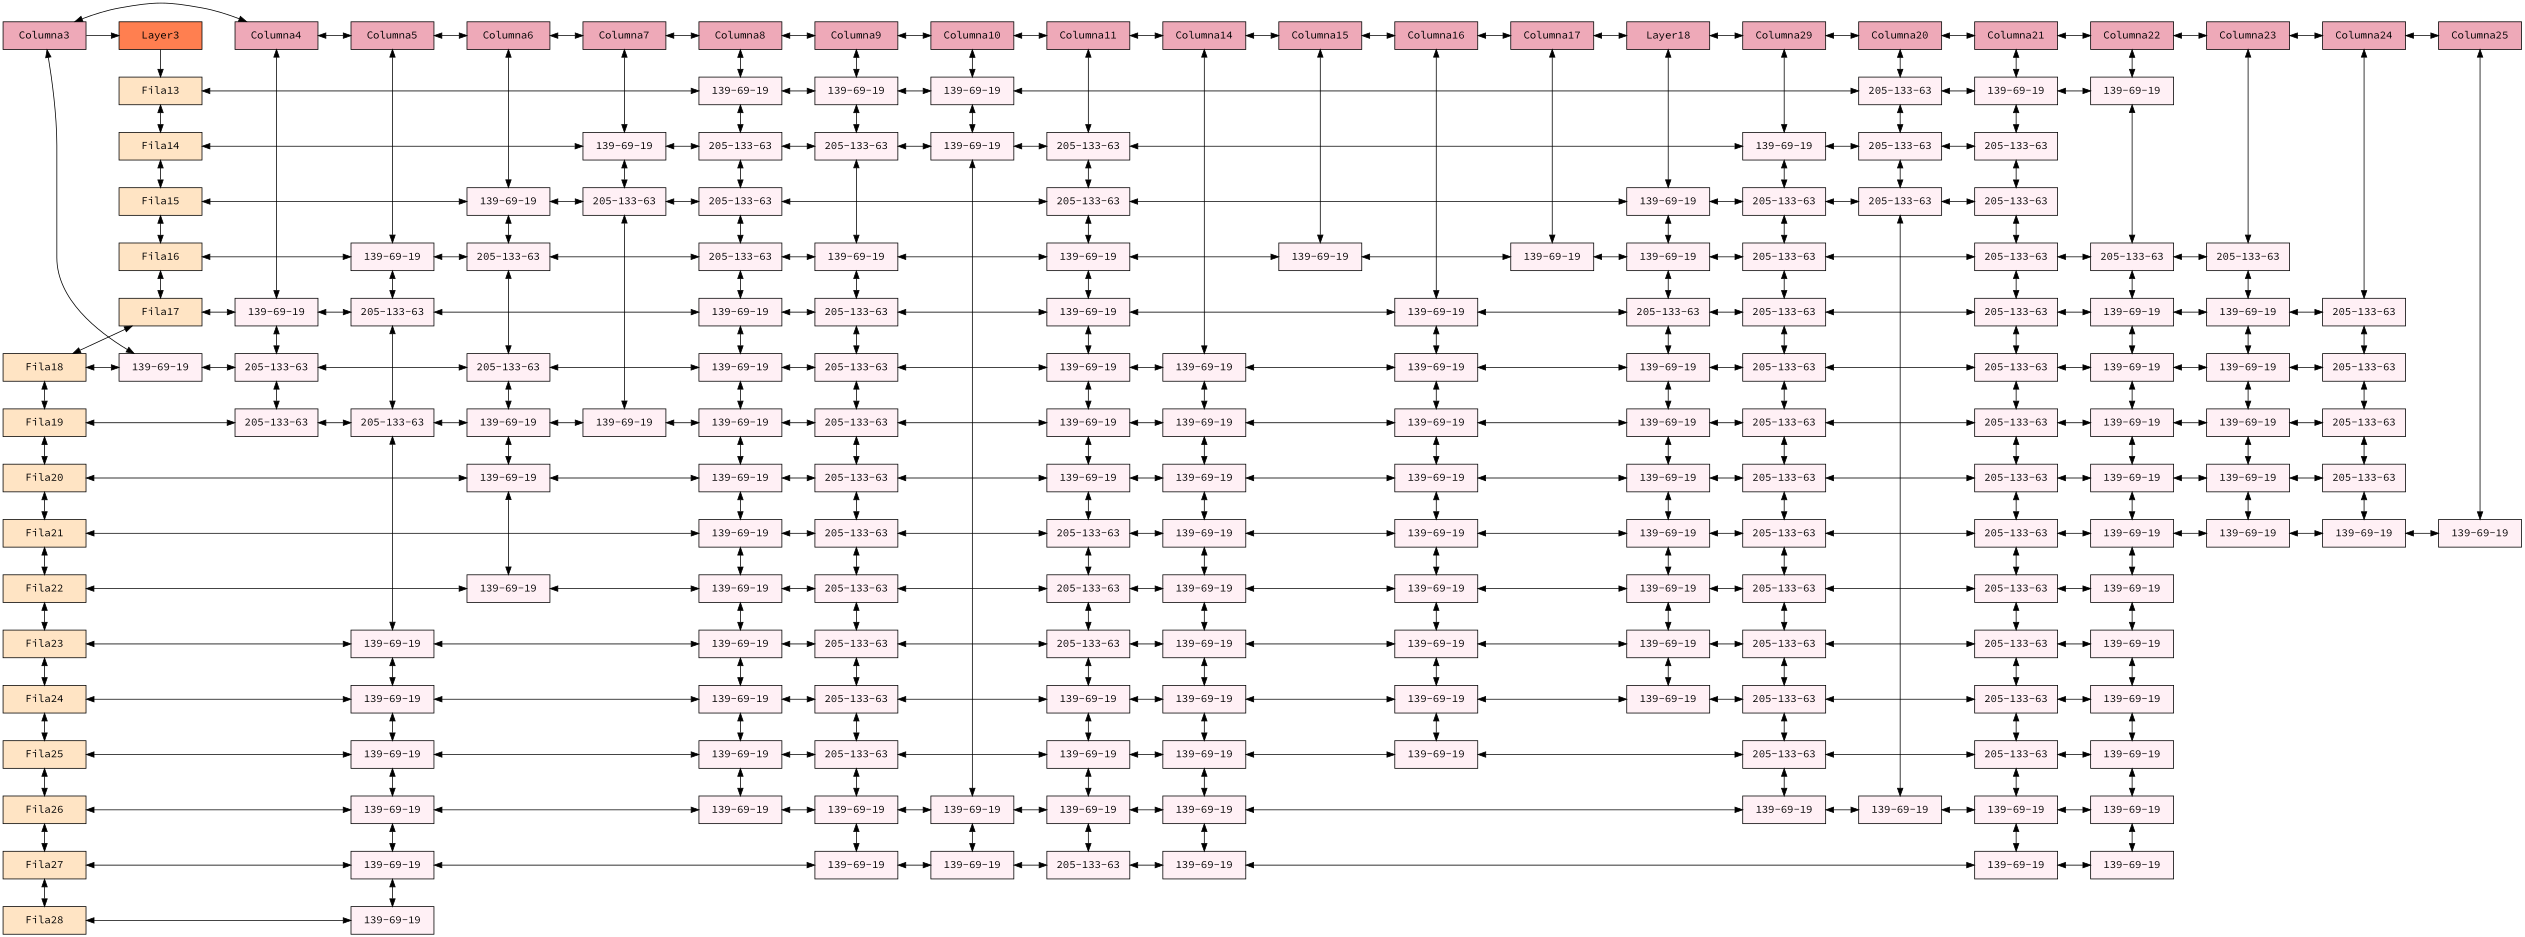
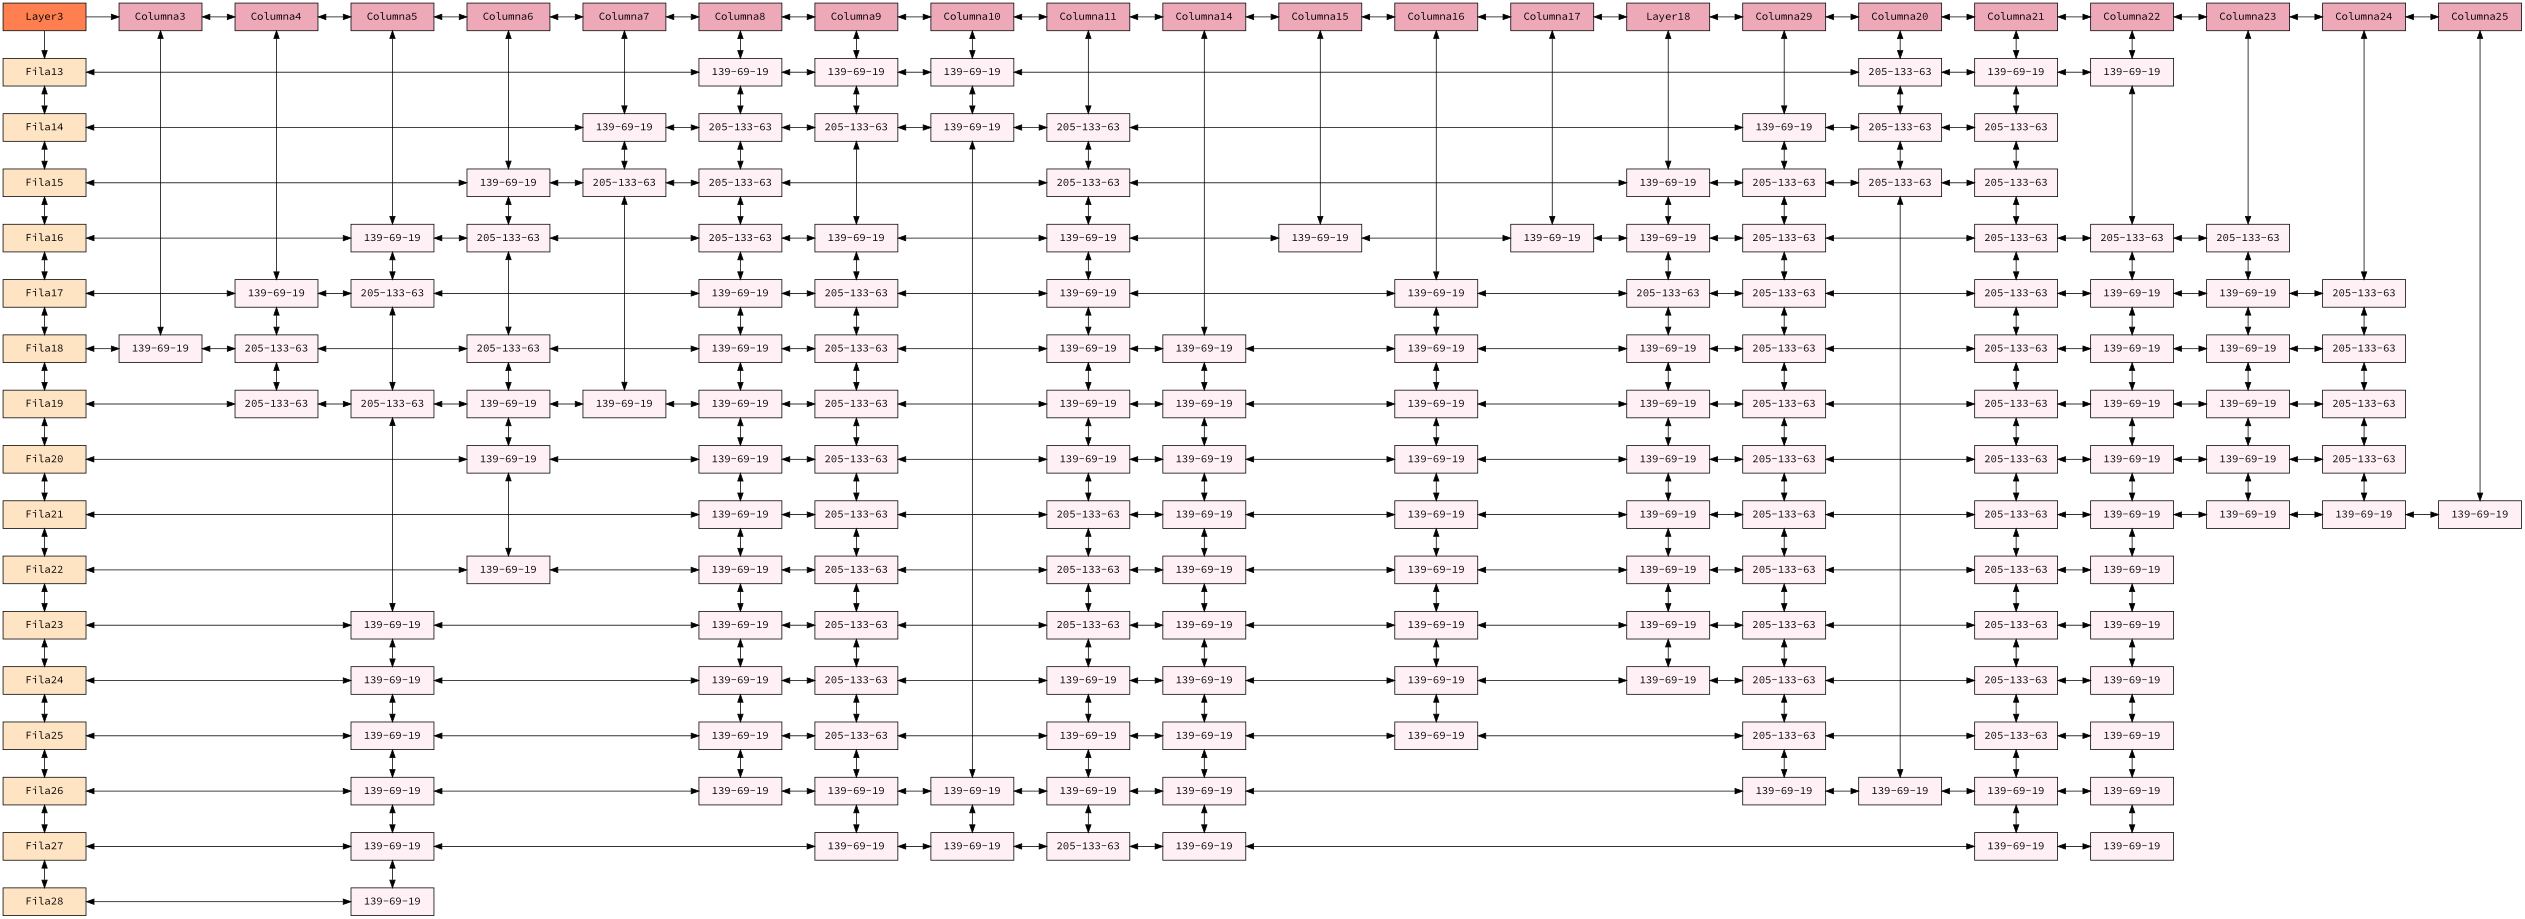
edge "Columna3" -> "Layer3": reversed
